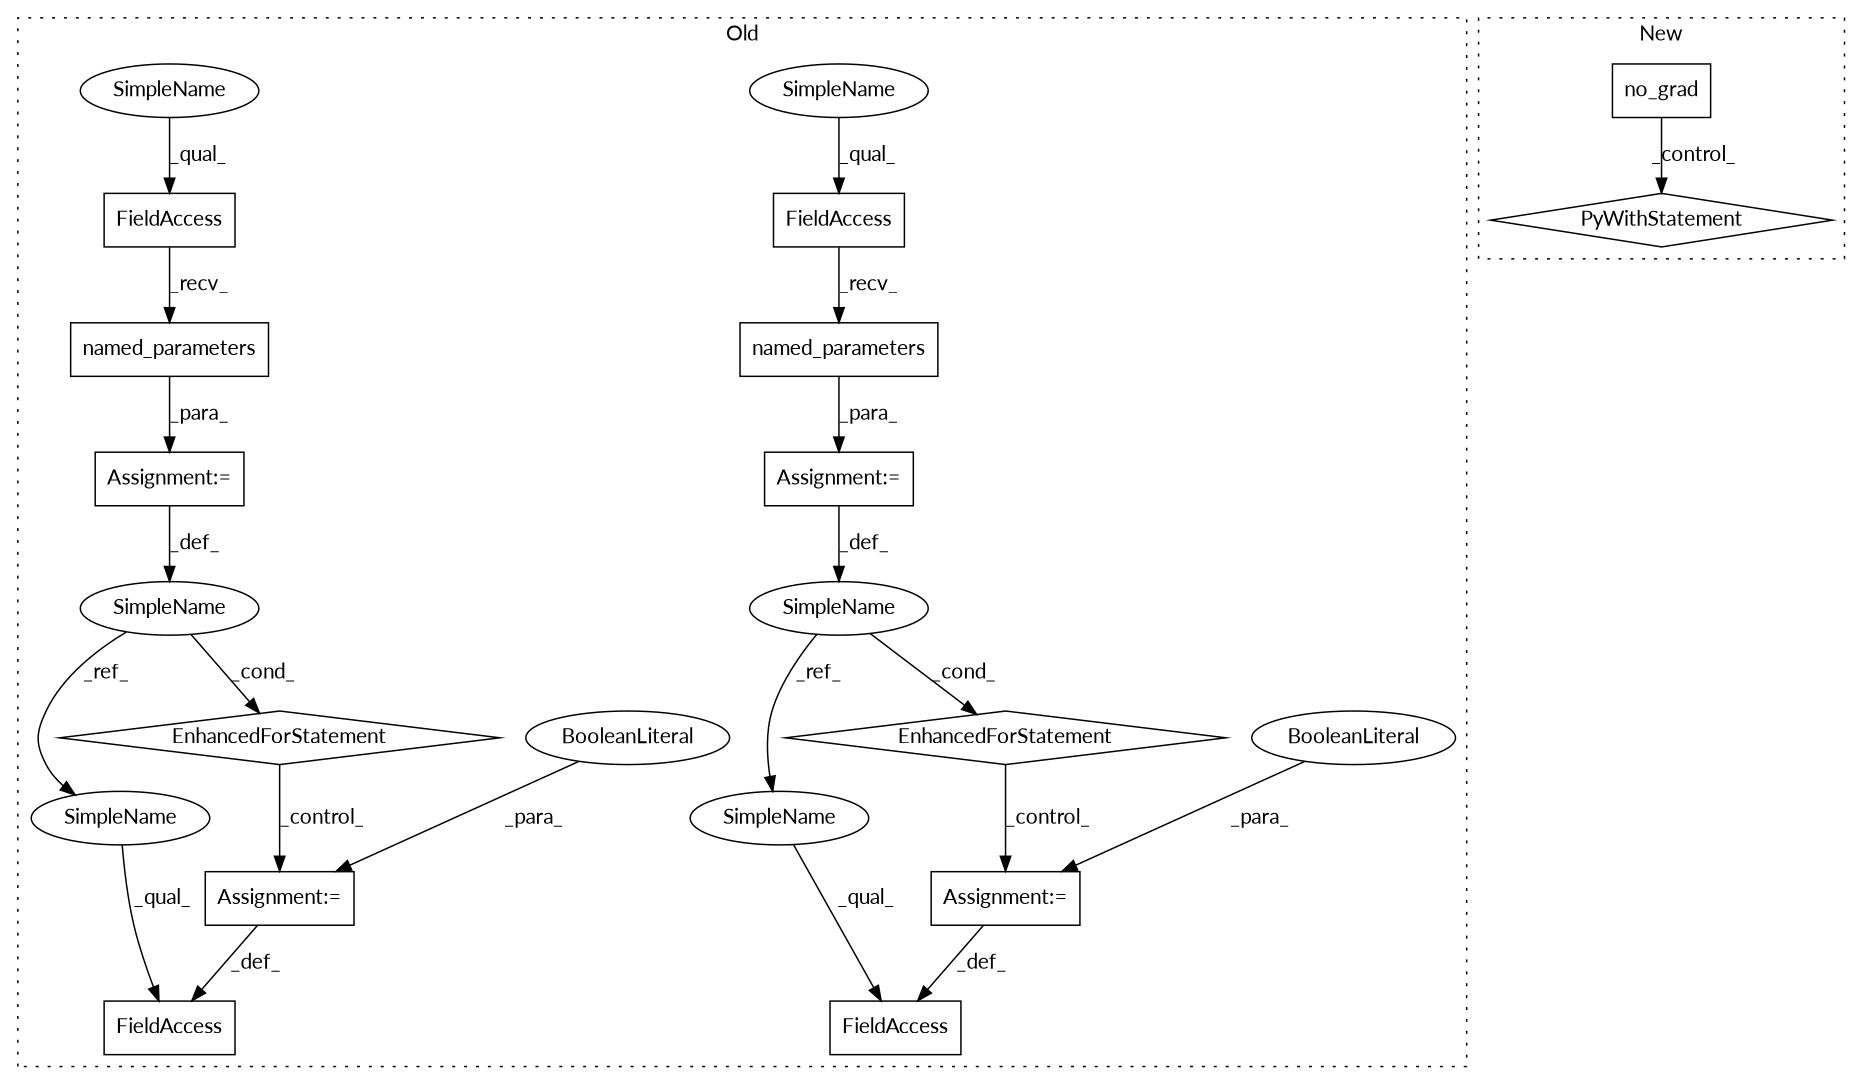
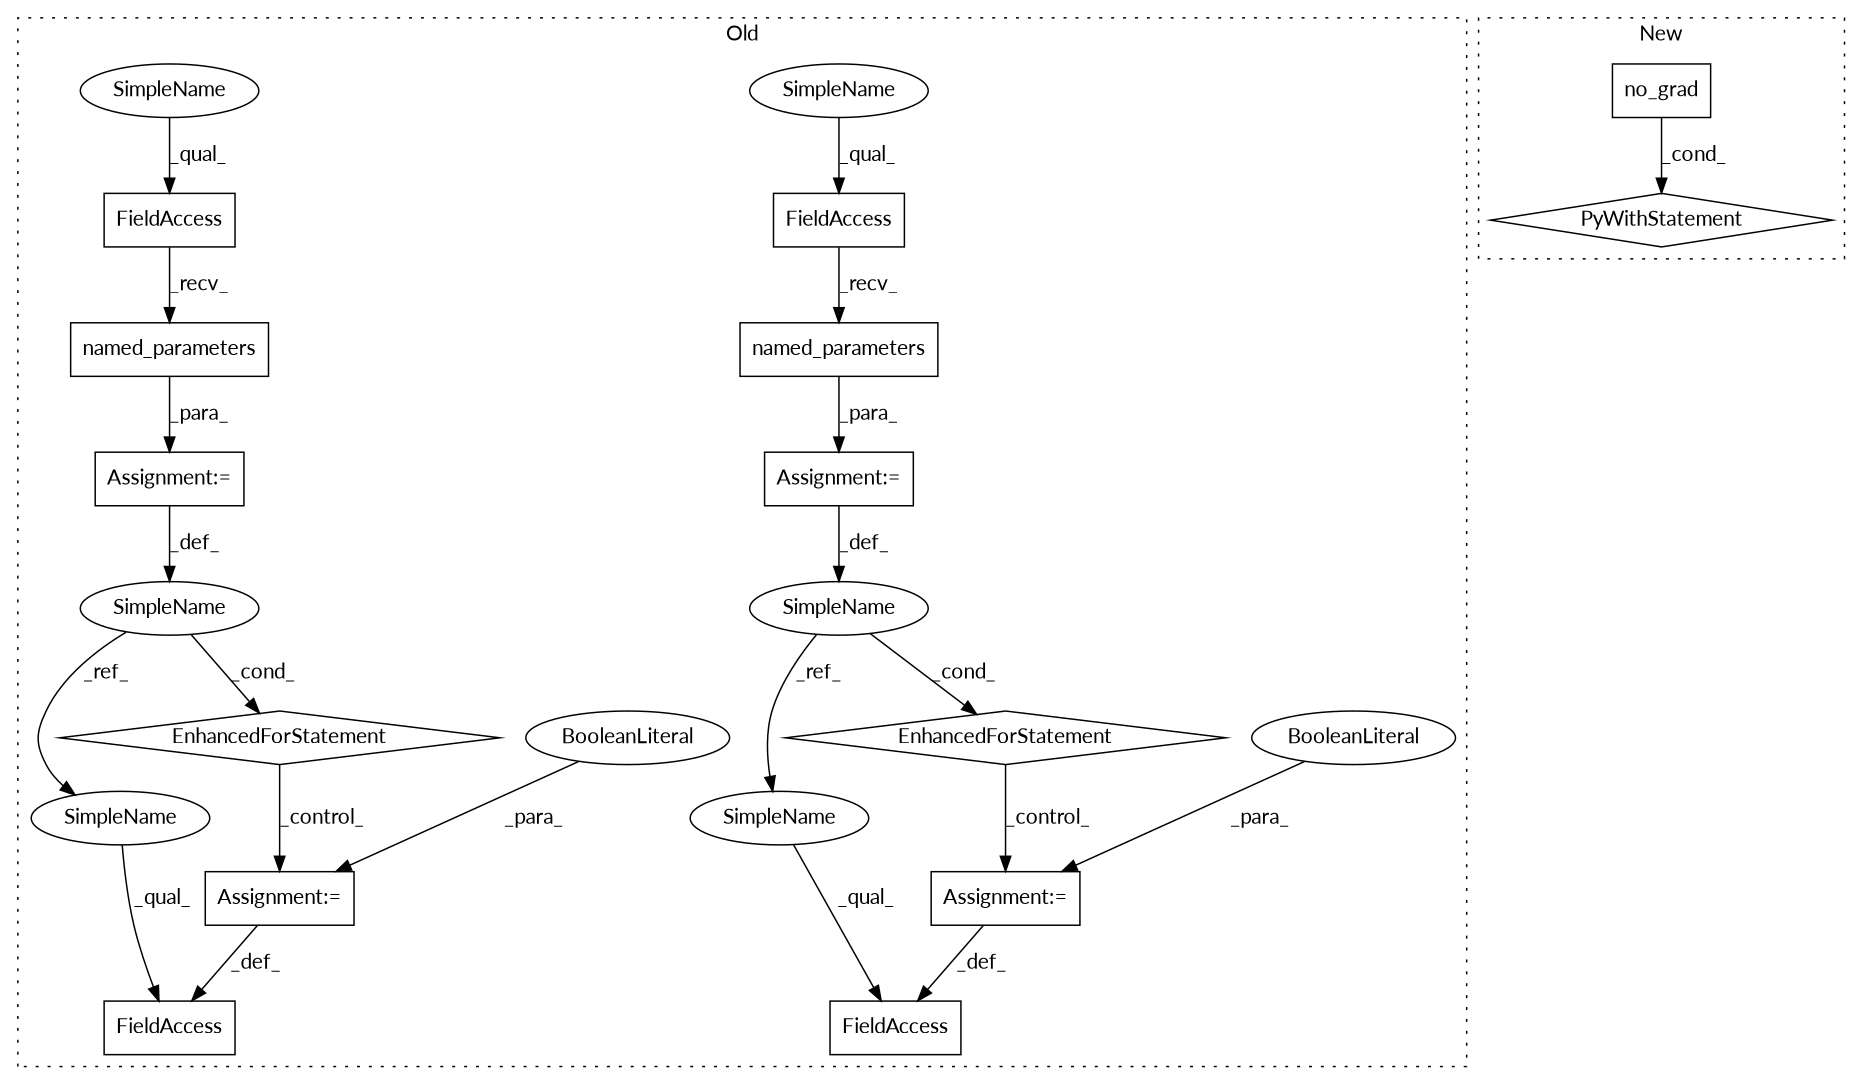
edge "no_grad" -> "PyWithStatement": label "_control_" -> "_cond_"
